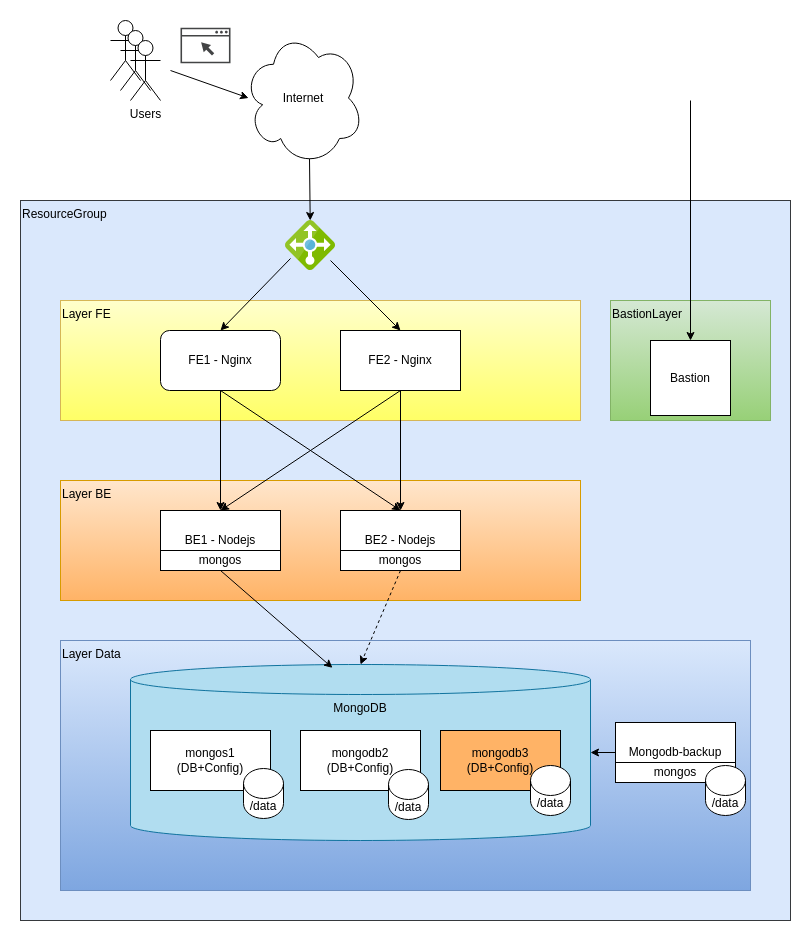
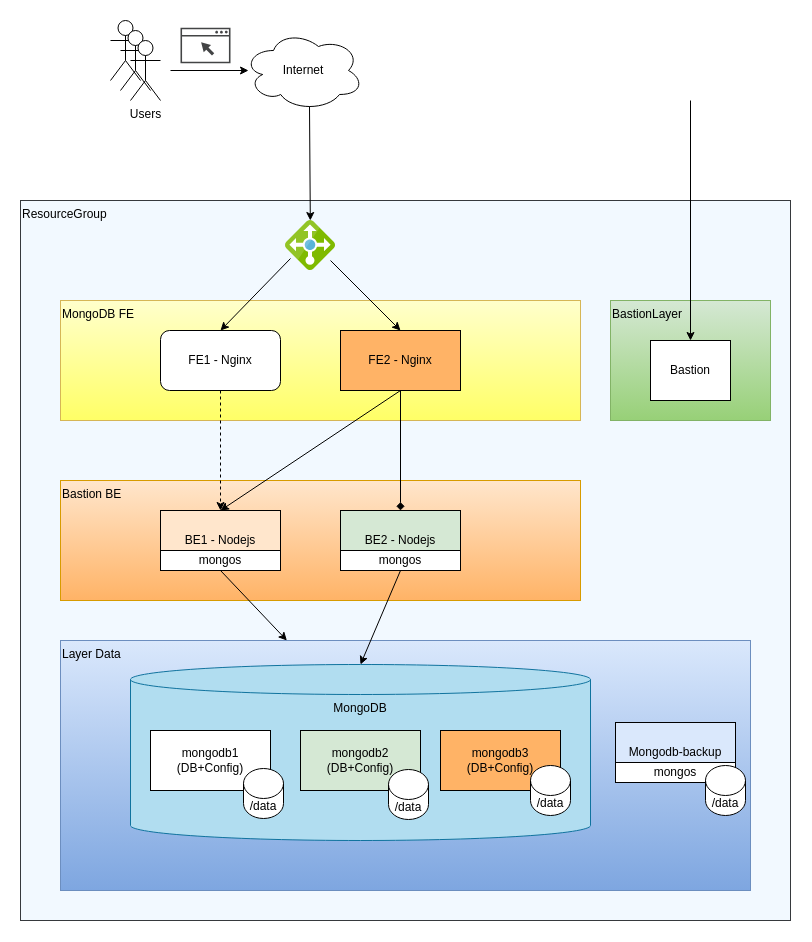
node "Internet": size 120x135 -> 120x80
node "ResourceGroup": fillcolor #dae8fc -> #f2f9ff
node "Layer FE": label "Layer FE" -> "MongoDB FE"
node "FE2 - Nginx": fillcolor #ffffff -> #ffb366
node "Bastion": size 80x75 -> 80x60
edge "FE1 - Nginx" -> "BE1 - Nodejs": style solid -> dashed
edge "FE1 - Nginx" -> "BE2 - Nodejs": removed
node "Layer BE": label "Layer BE" -> "Bastion BE"
edge "FE2 - Nginx" -> "BE2 - Nodejs": arrowhead classic -> diamond
node "BE1 - Nodejs": fillcolor #ffffff -> #ffe6cc
node "BE2 - Nodejs": fillcolor #ffffff -> #d5e8d4
edge "BE2 - Nodejs" -> "MongoDB": style dashed -> solid
edge "BE1 - Nodejs" -> "MongoDB": now "BE1 - Nodejs" -> "Layer Data"
edge "Mongodb-backup" -> "MongoDB": removed
node "Mongodb-backup": fillcolor #ffffff -> #dae8fc
node "mongos1 (DB+Config)": label "mongos1 (DB+Config)" -> "mongodb1 (DB+Config)"
node "mongodb2 (DB+Config)": fillcolor #ffffff -> #d5e8d4
